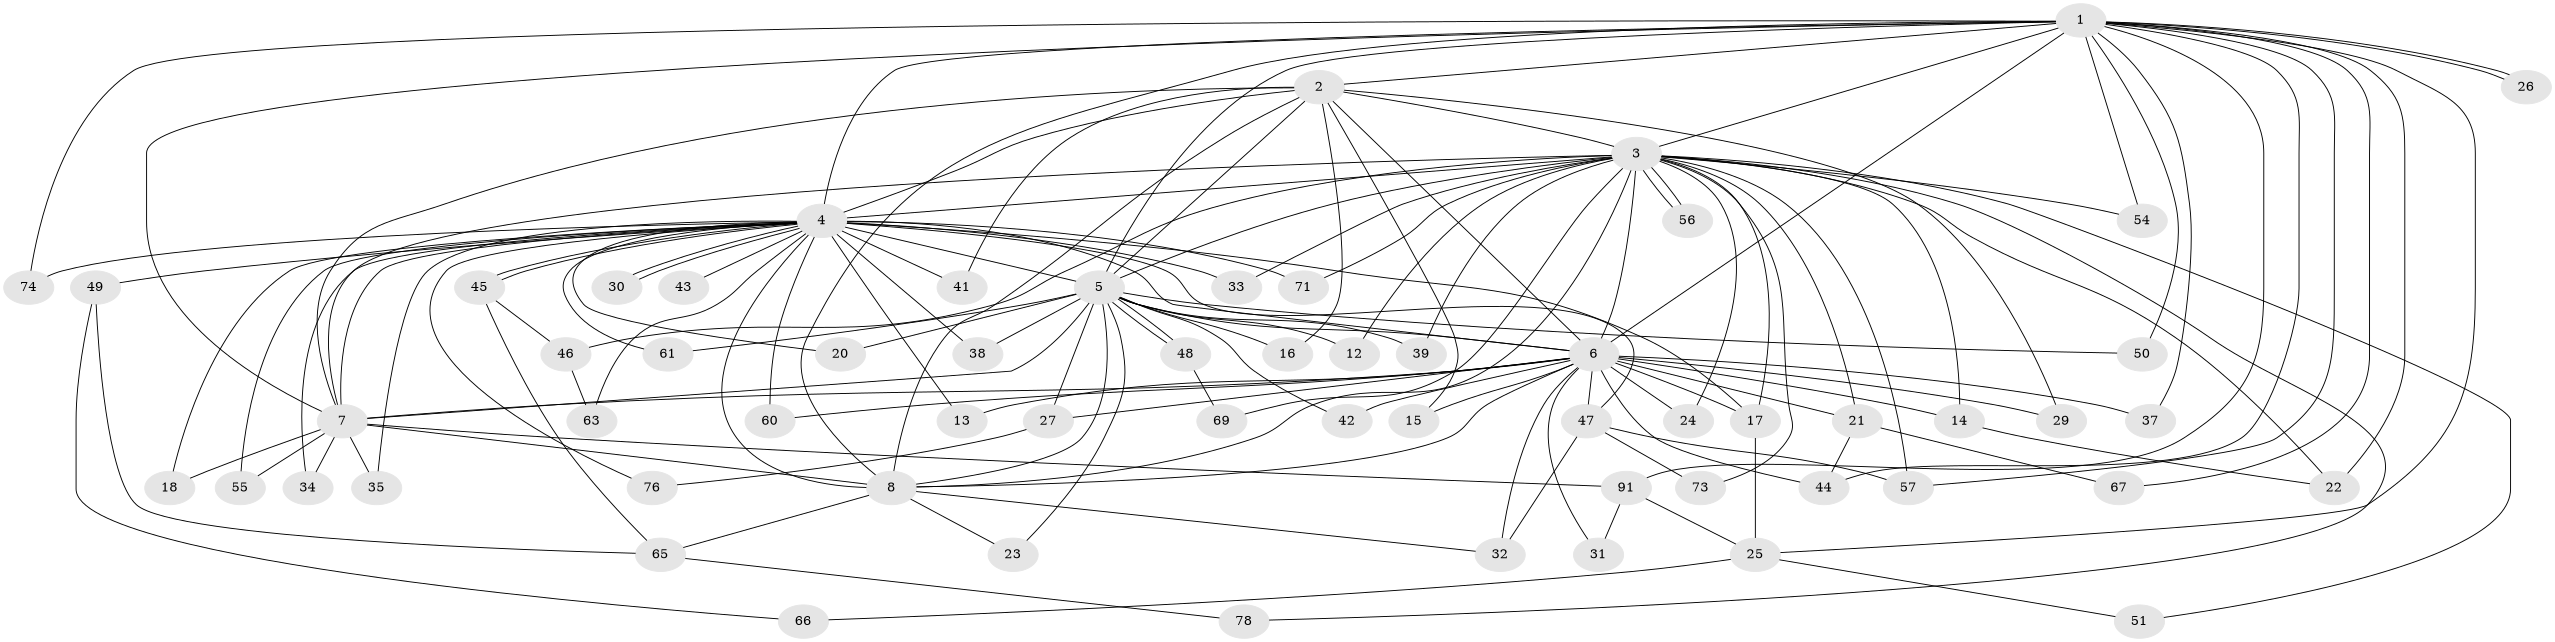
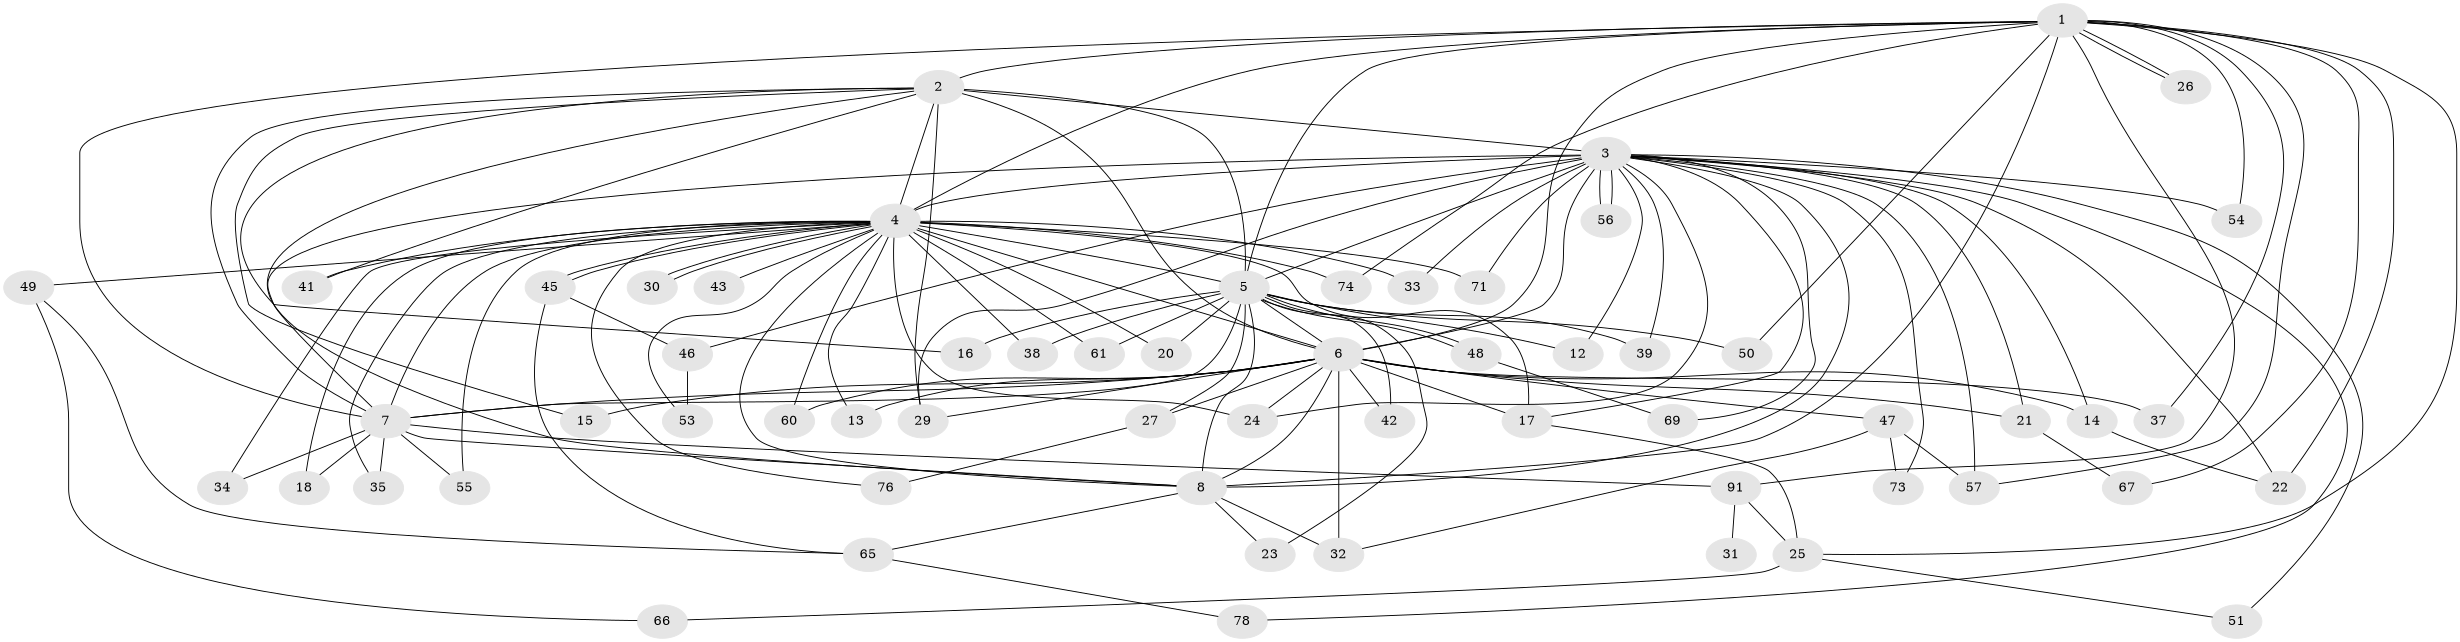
edge "1" -- "3": now "29" -- "3"
edge "4" -- "47": now "4" -- "24"
node "63": label "63" -> "53"
edge "6" -- "31": removed
node "44": removed
